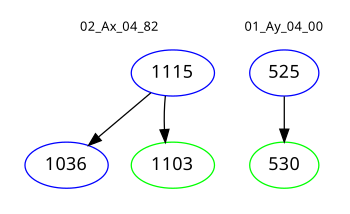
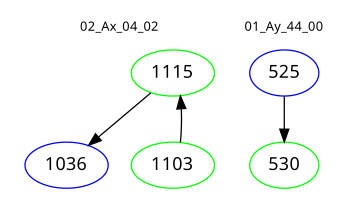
cluster "02_Ax_04_82": label "02_Ax_04_82" -> "02_Ax_04_02"
cluster "01_Ay_04_00": label "01_Ay_04_00" -> "01_Ay_44_00"
node "1115": color blue -> green
edge "1115" -> "1103": reversed
